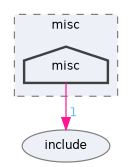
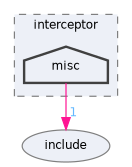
cluster "misc": label "misc" -> "interceptor"
